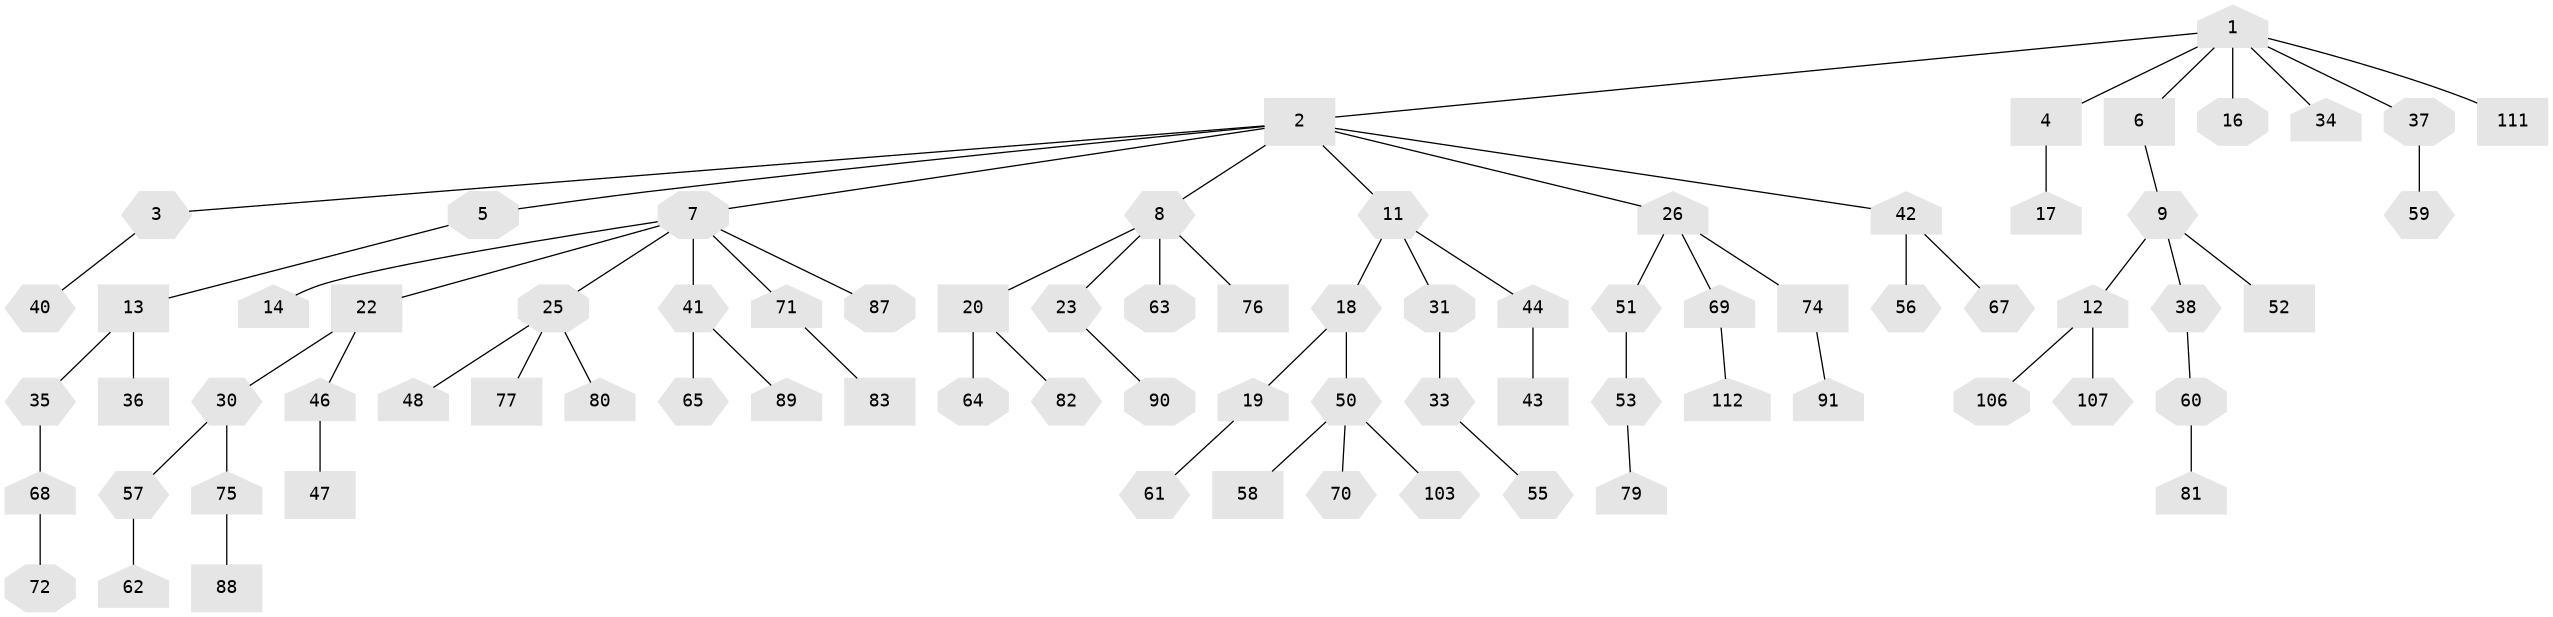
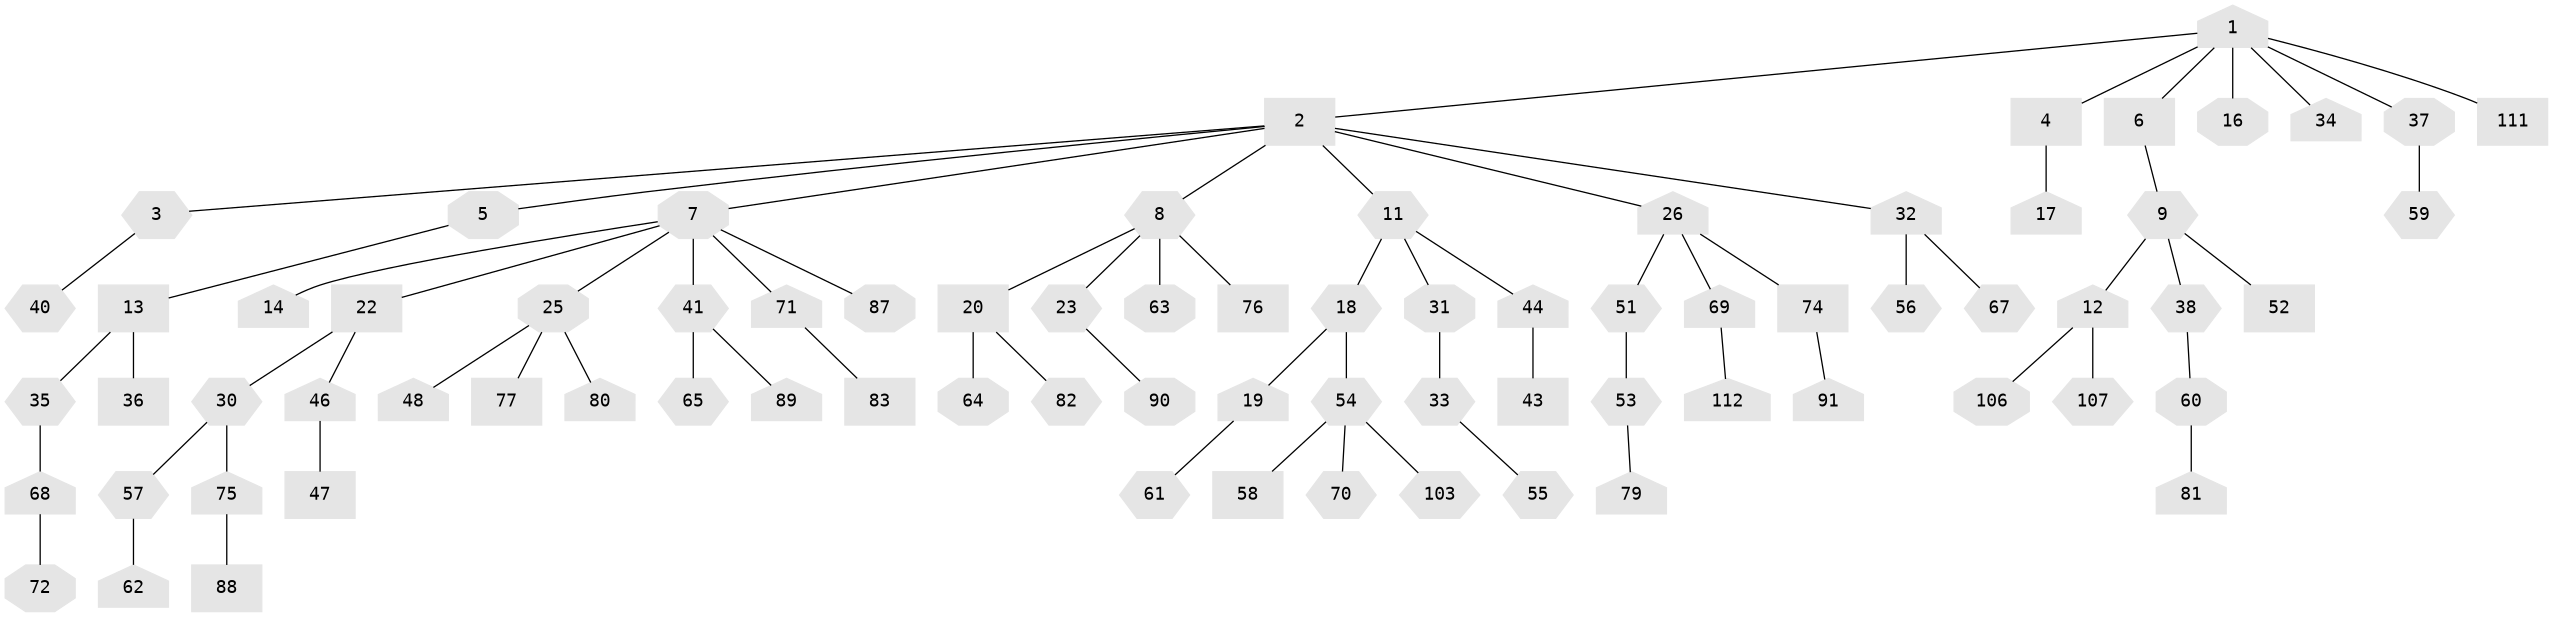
node "42": label "42" -> "32"
node "50": label "50" -> "54"
